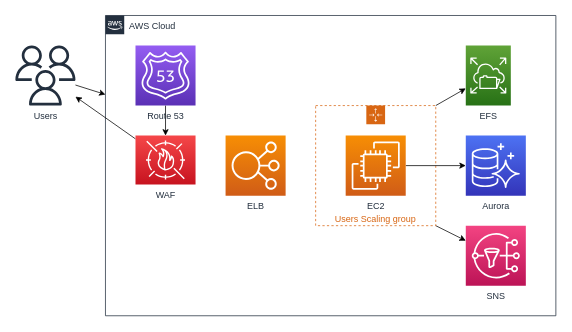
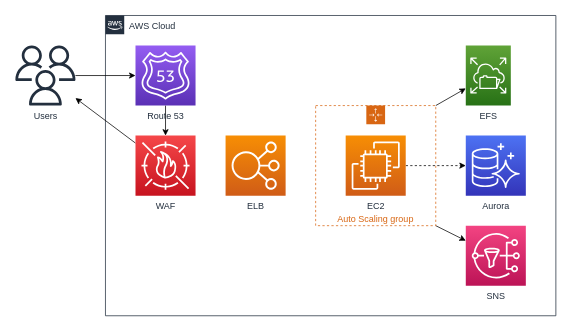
edge "Users" -> "AWS Cloud": now "Users" -> "Route 53"
node "WAF": size 60x49 -> 60x60
edge "EC2" -> "Aurora": style solid -> dashed
node "Users Scaling group": label "Users Scaling group" -> "Auto Scaling group"
